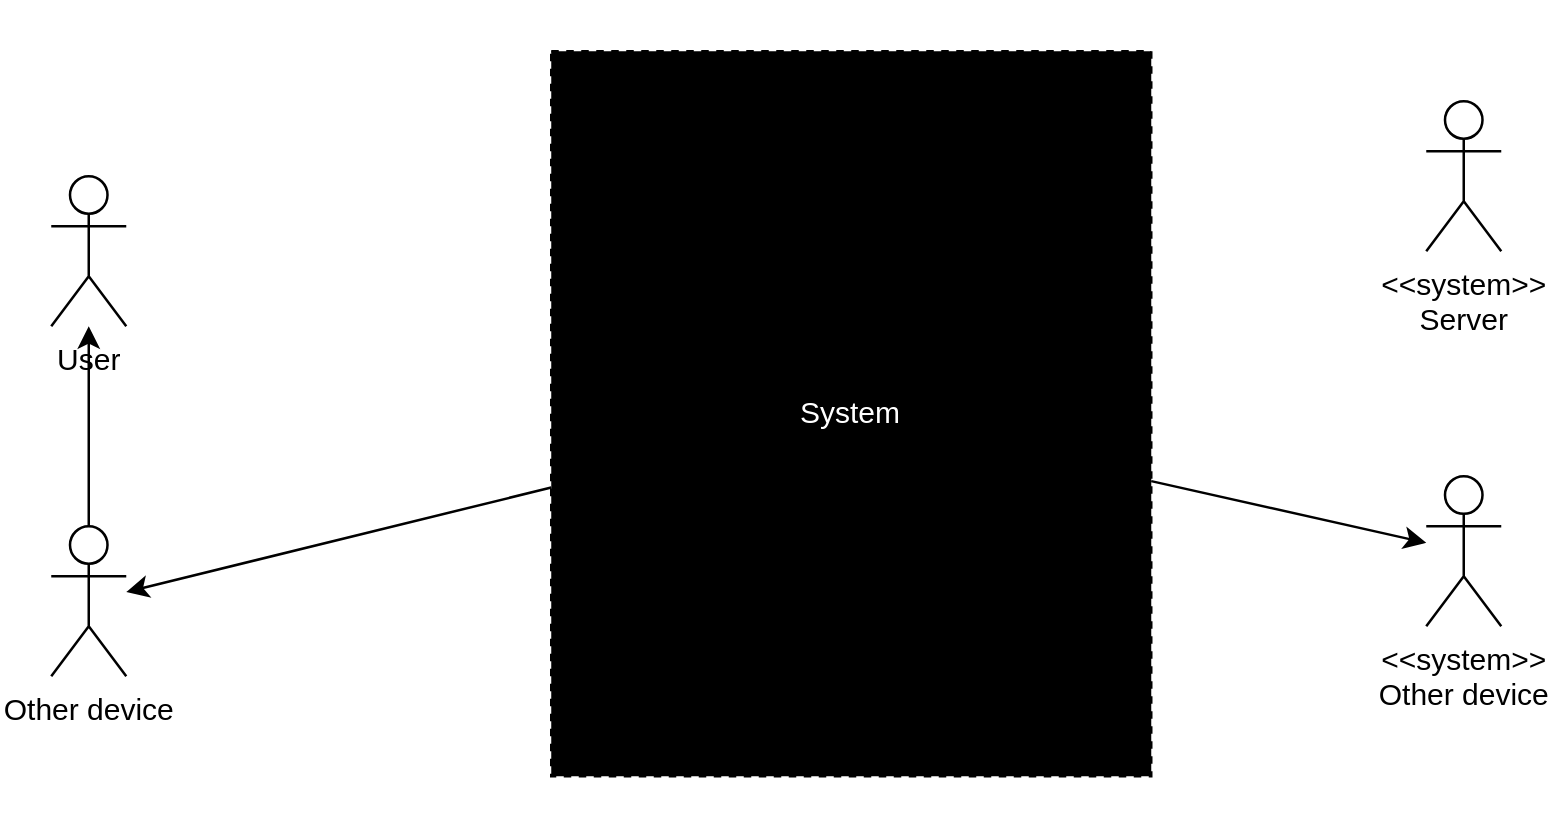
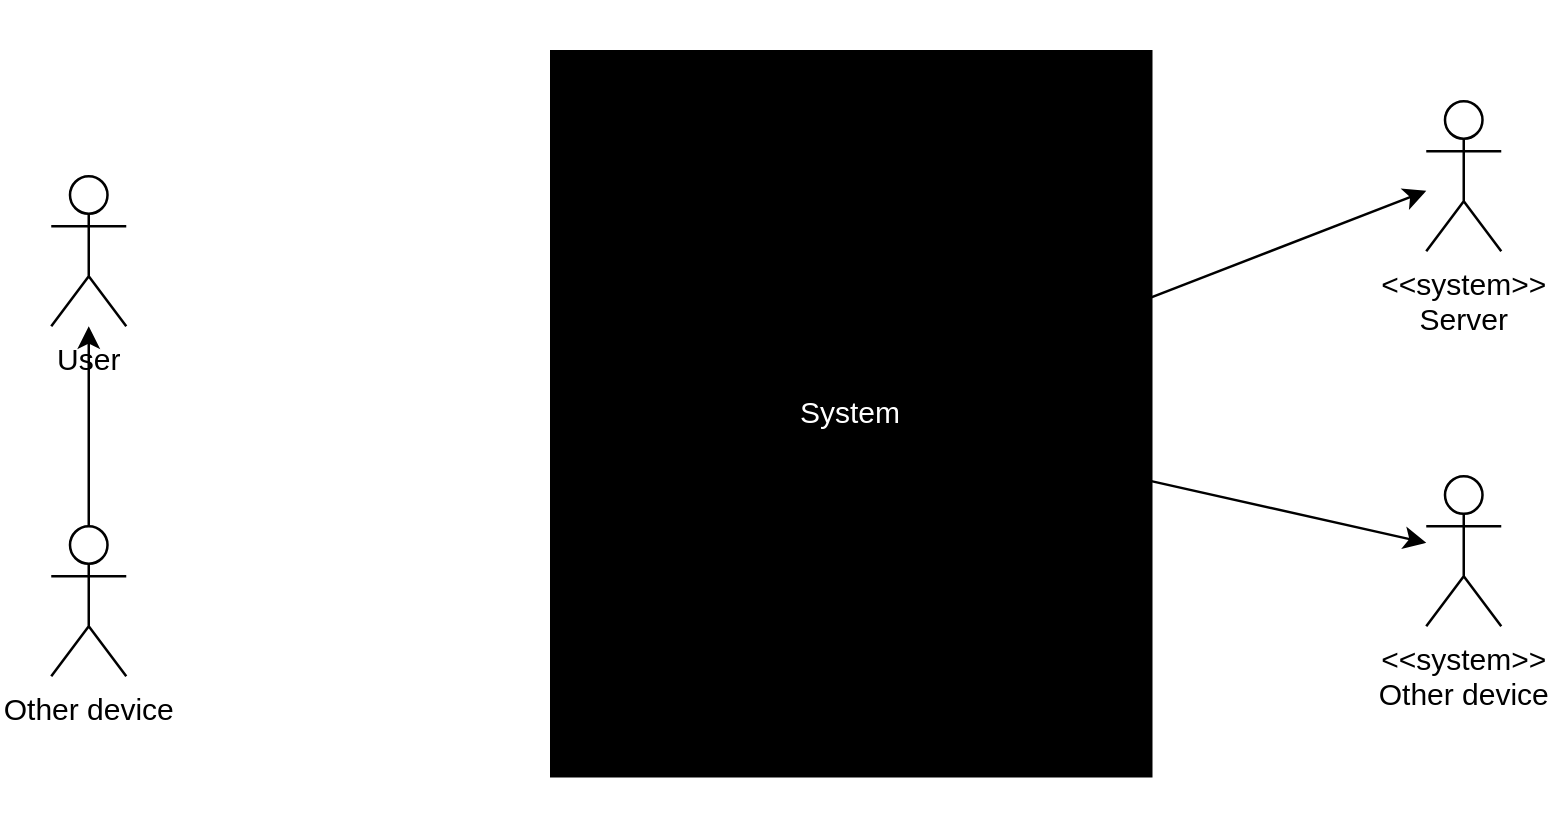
node "System": style dashed -> solid
edge "System" -> "Other device": now "System" -> "<<system>> Server"
